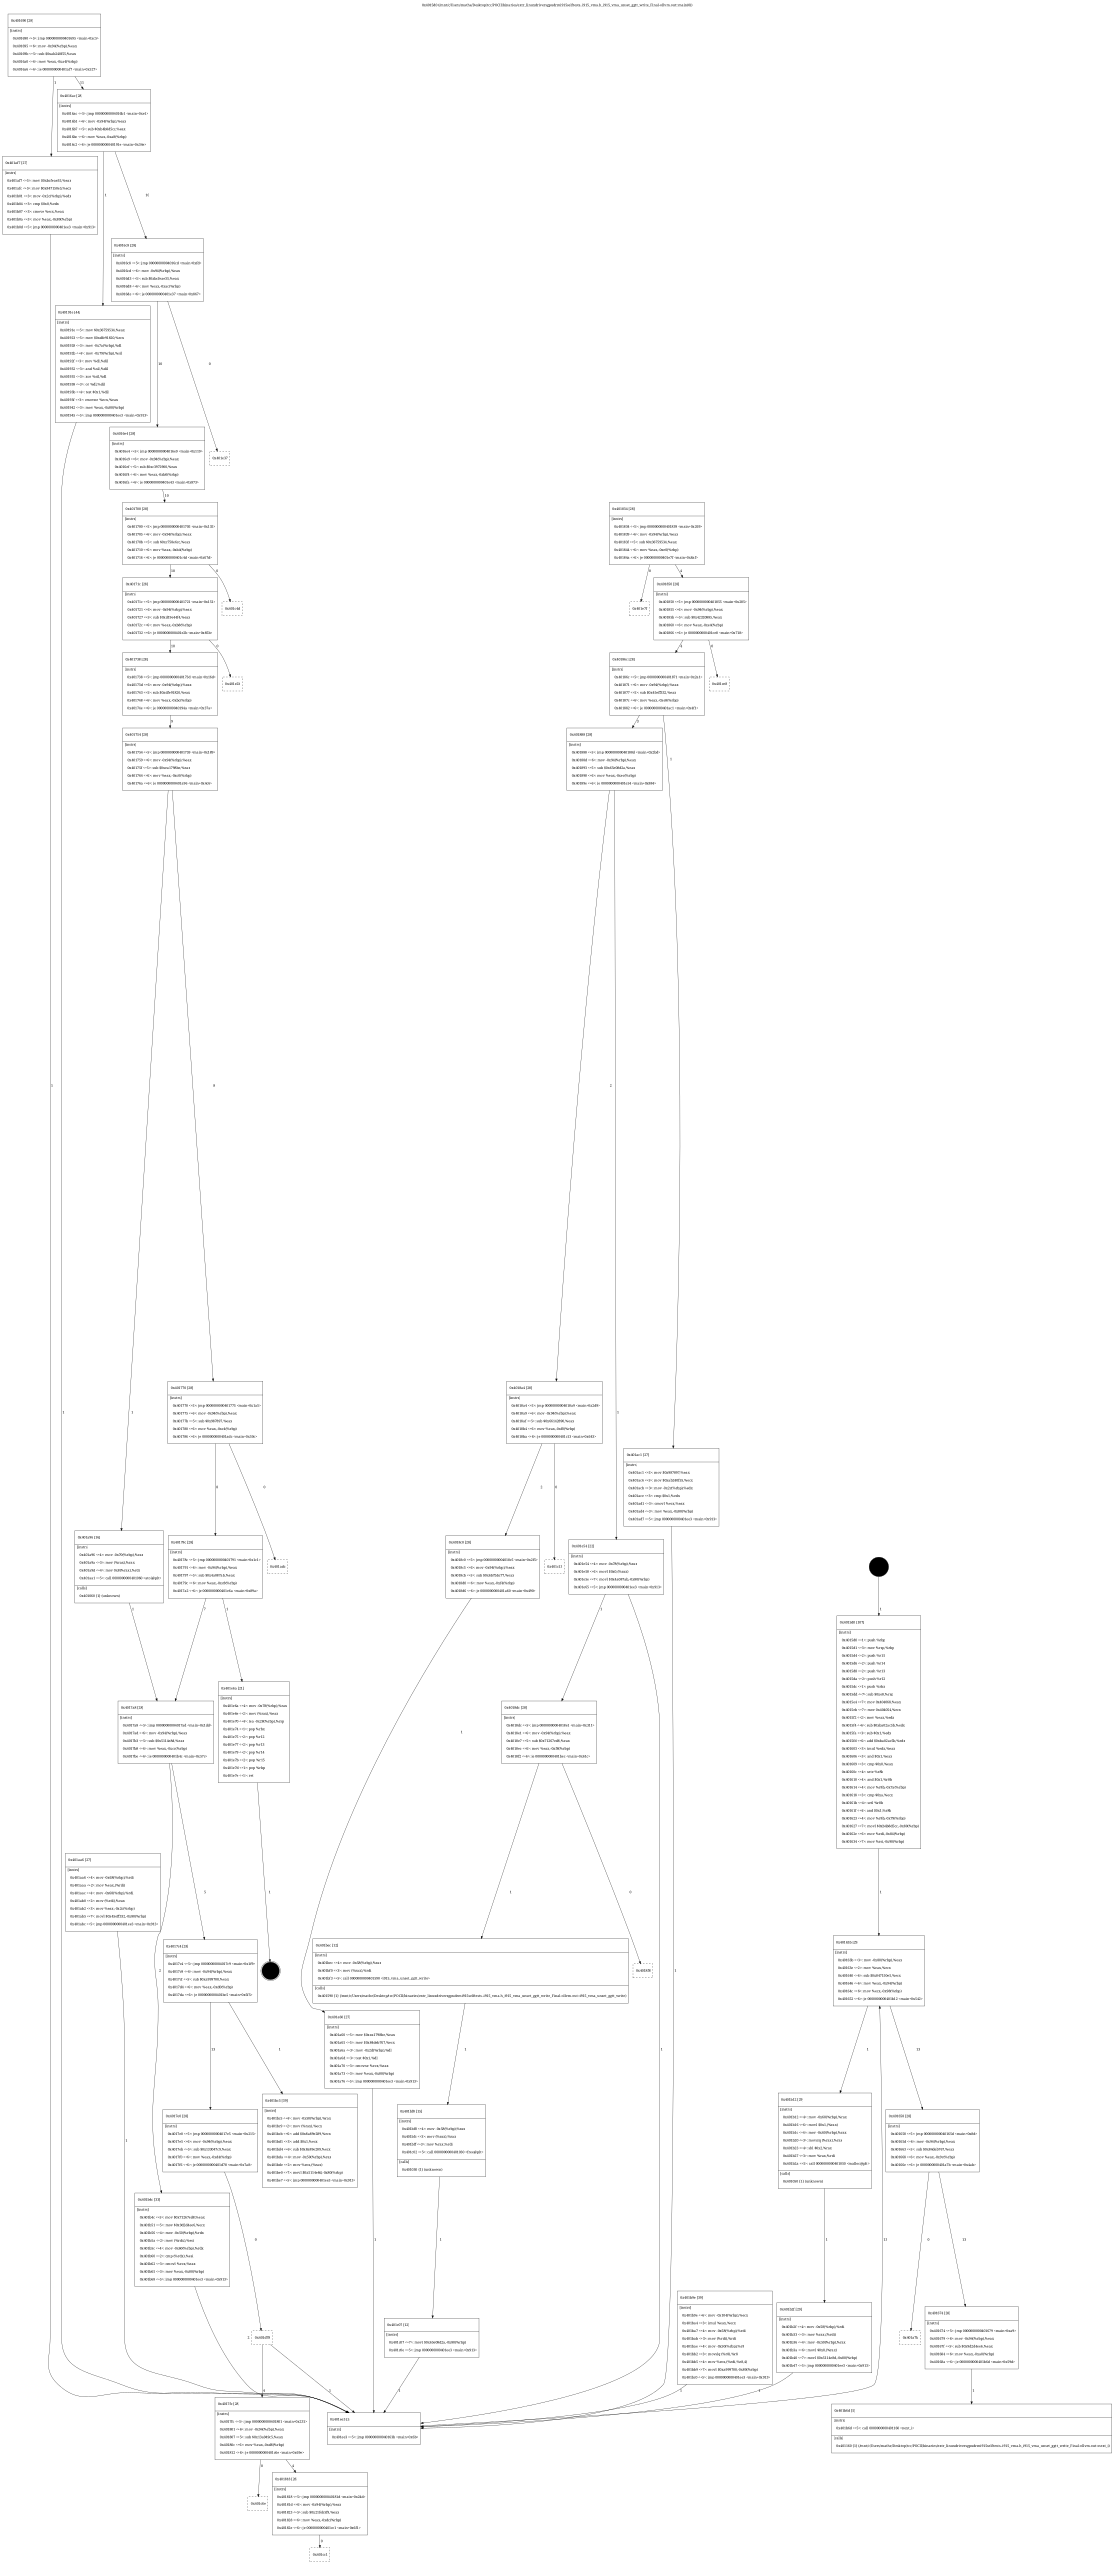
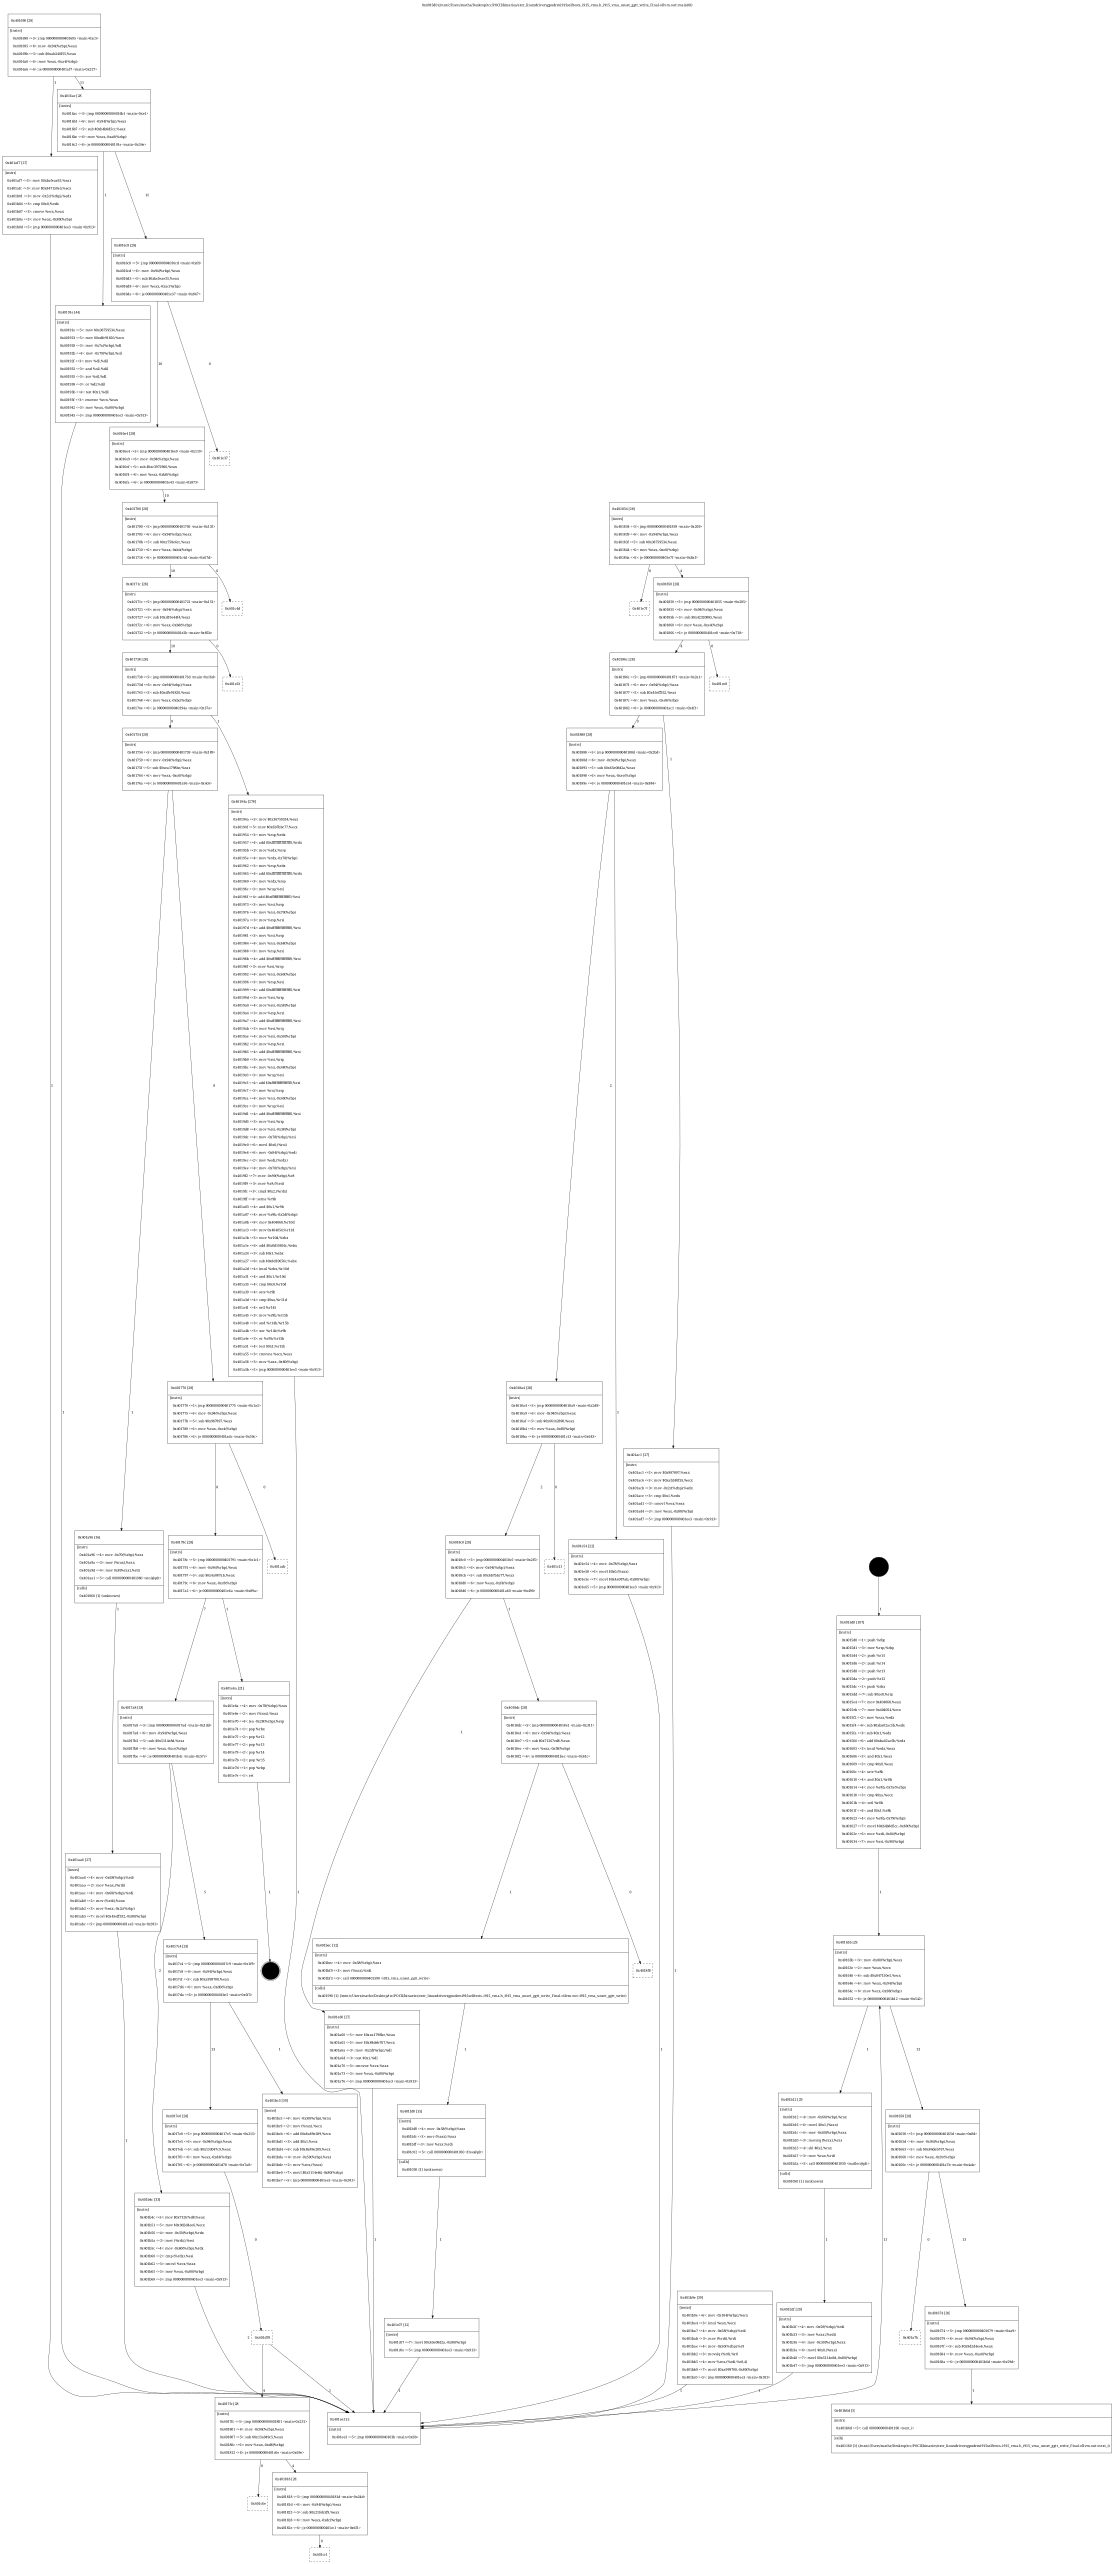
node "0x40194a [278]": added
edge "0x401e54 [22]" -> "0x4018dc [28]": now "0x4018c0 [28]" -> "0x4018dc [28]"
edge "0x401a96 [16]" -> "0x4017a8 [28]": now "0x401a96 [16]" -> "0x401aa6 [27]"
